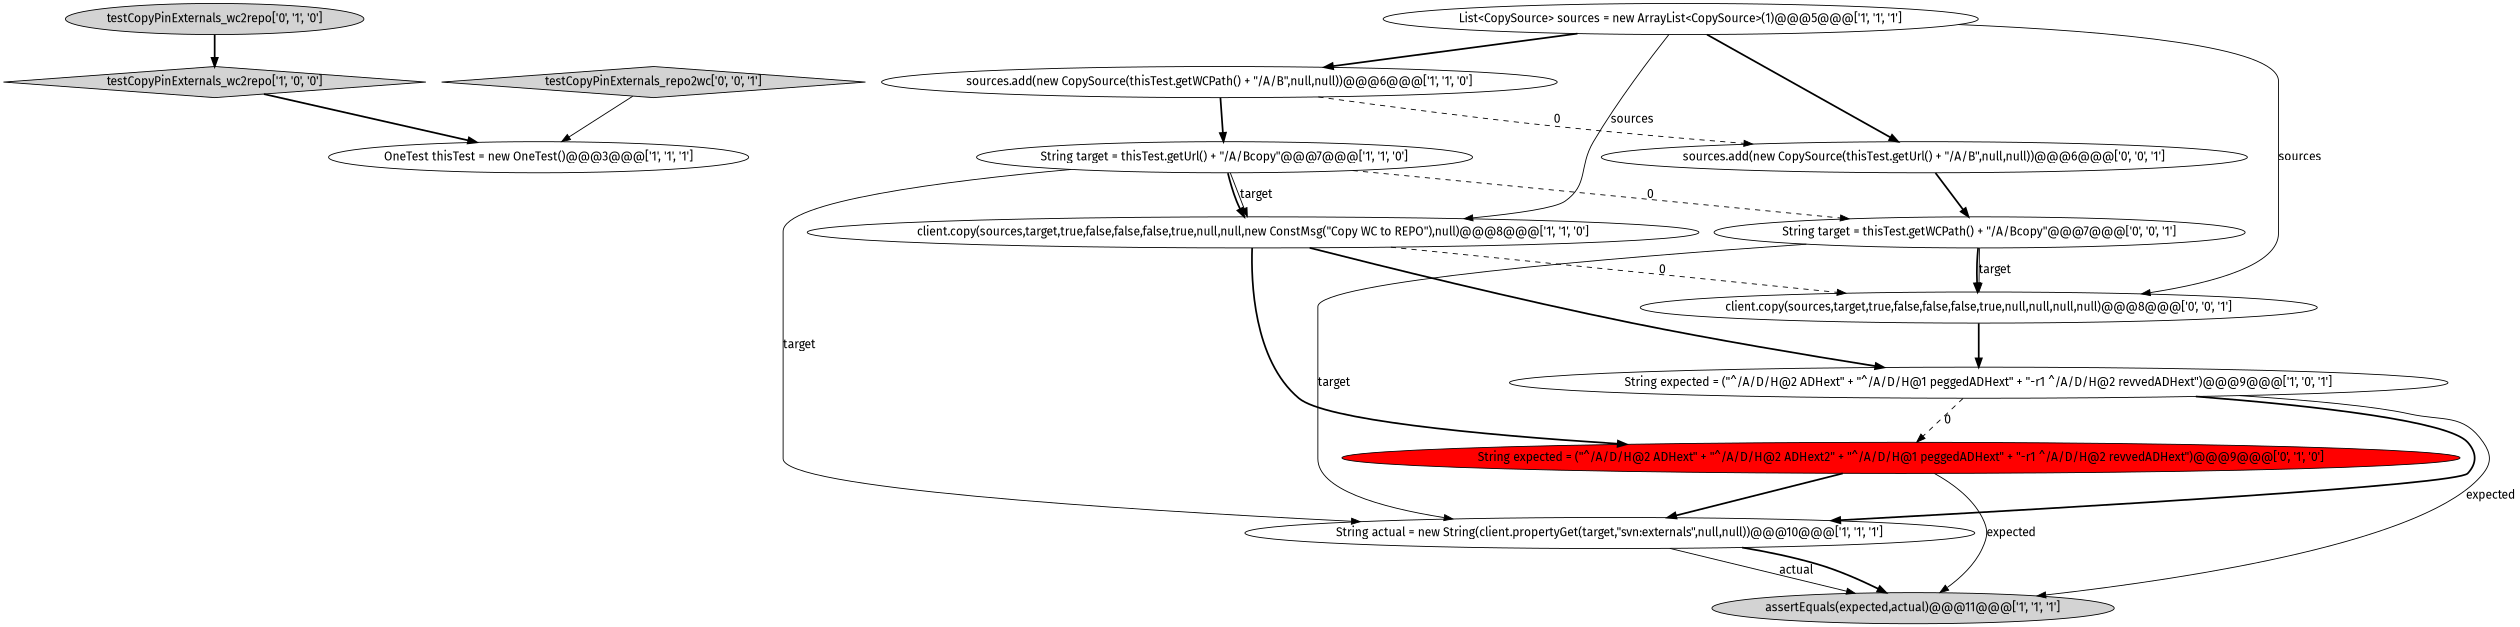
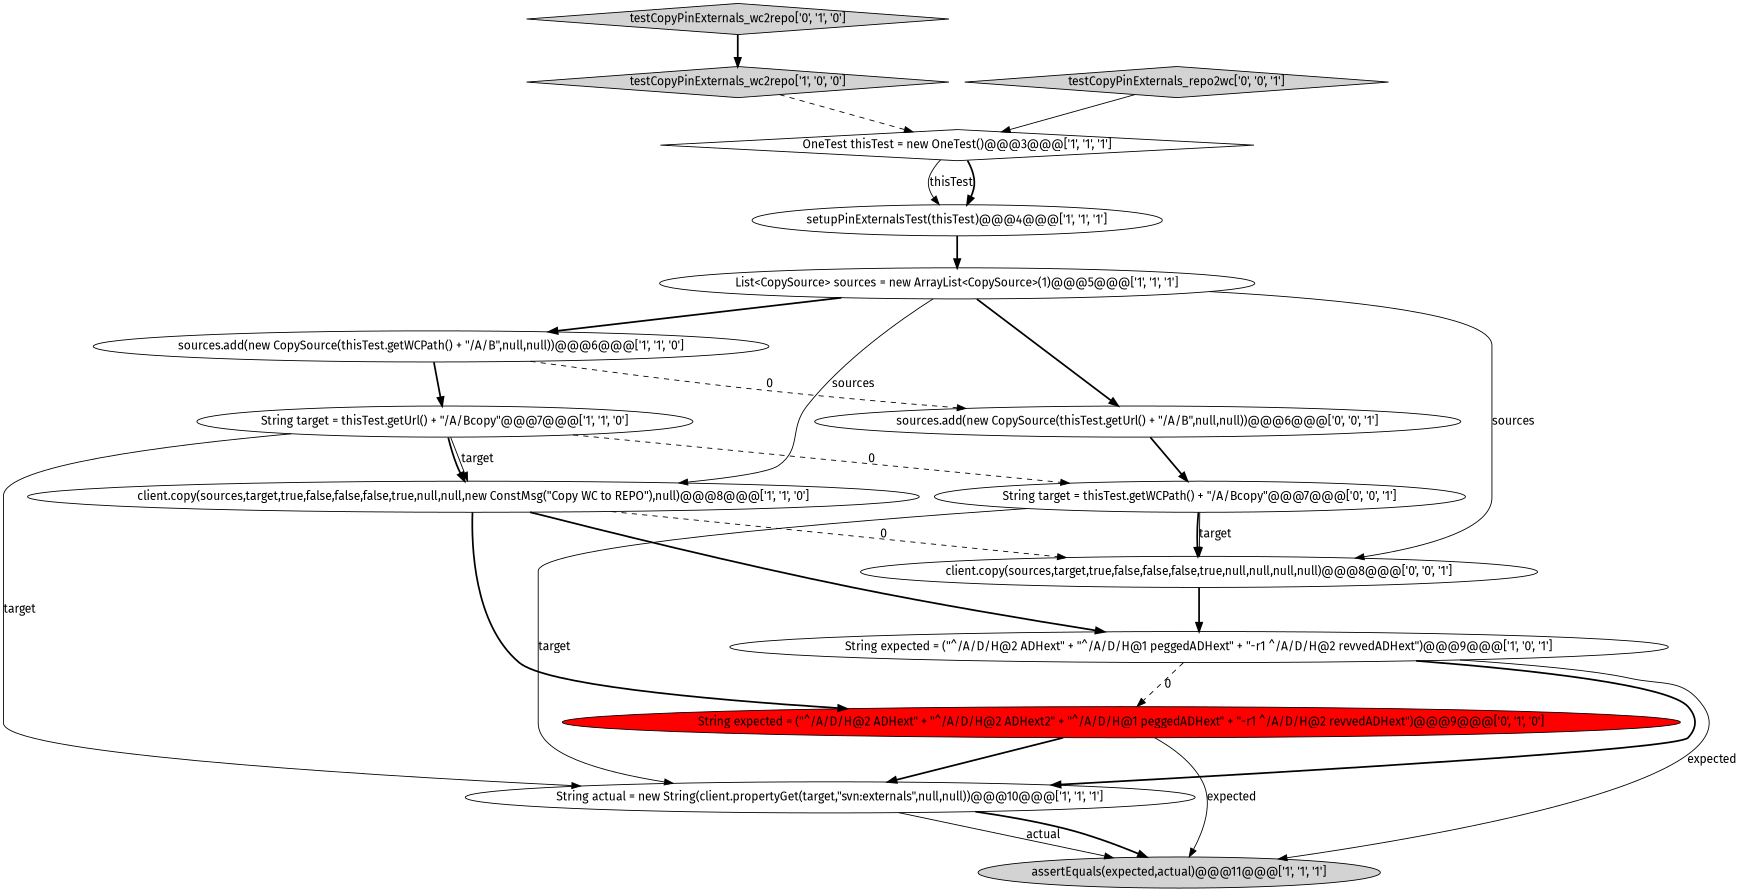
node "testCopyPinExternals_wc2repo['0', '1', '0']": shape ellipse -> diamond
edge "testCopyPinExternals_wc2repo['1', '0', '0']" -> "OneTest thisTest = new OneTest()@@@3@@@['1', '1', '1']": style bold -> dashed
node "OneTest thisTest = new OneTest()@@@3@@@['1', '1', '1']": shape ellipse -> diamond
node "setupPinExternalsTest(thisTest)@@@4@@@['1', '1', '1']": added
